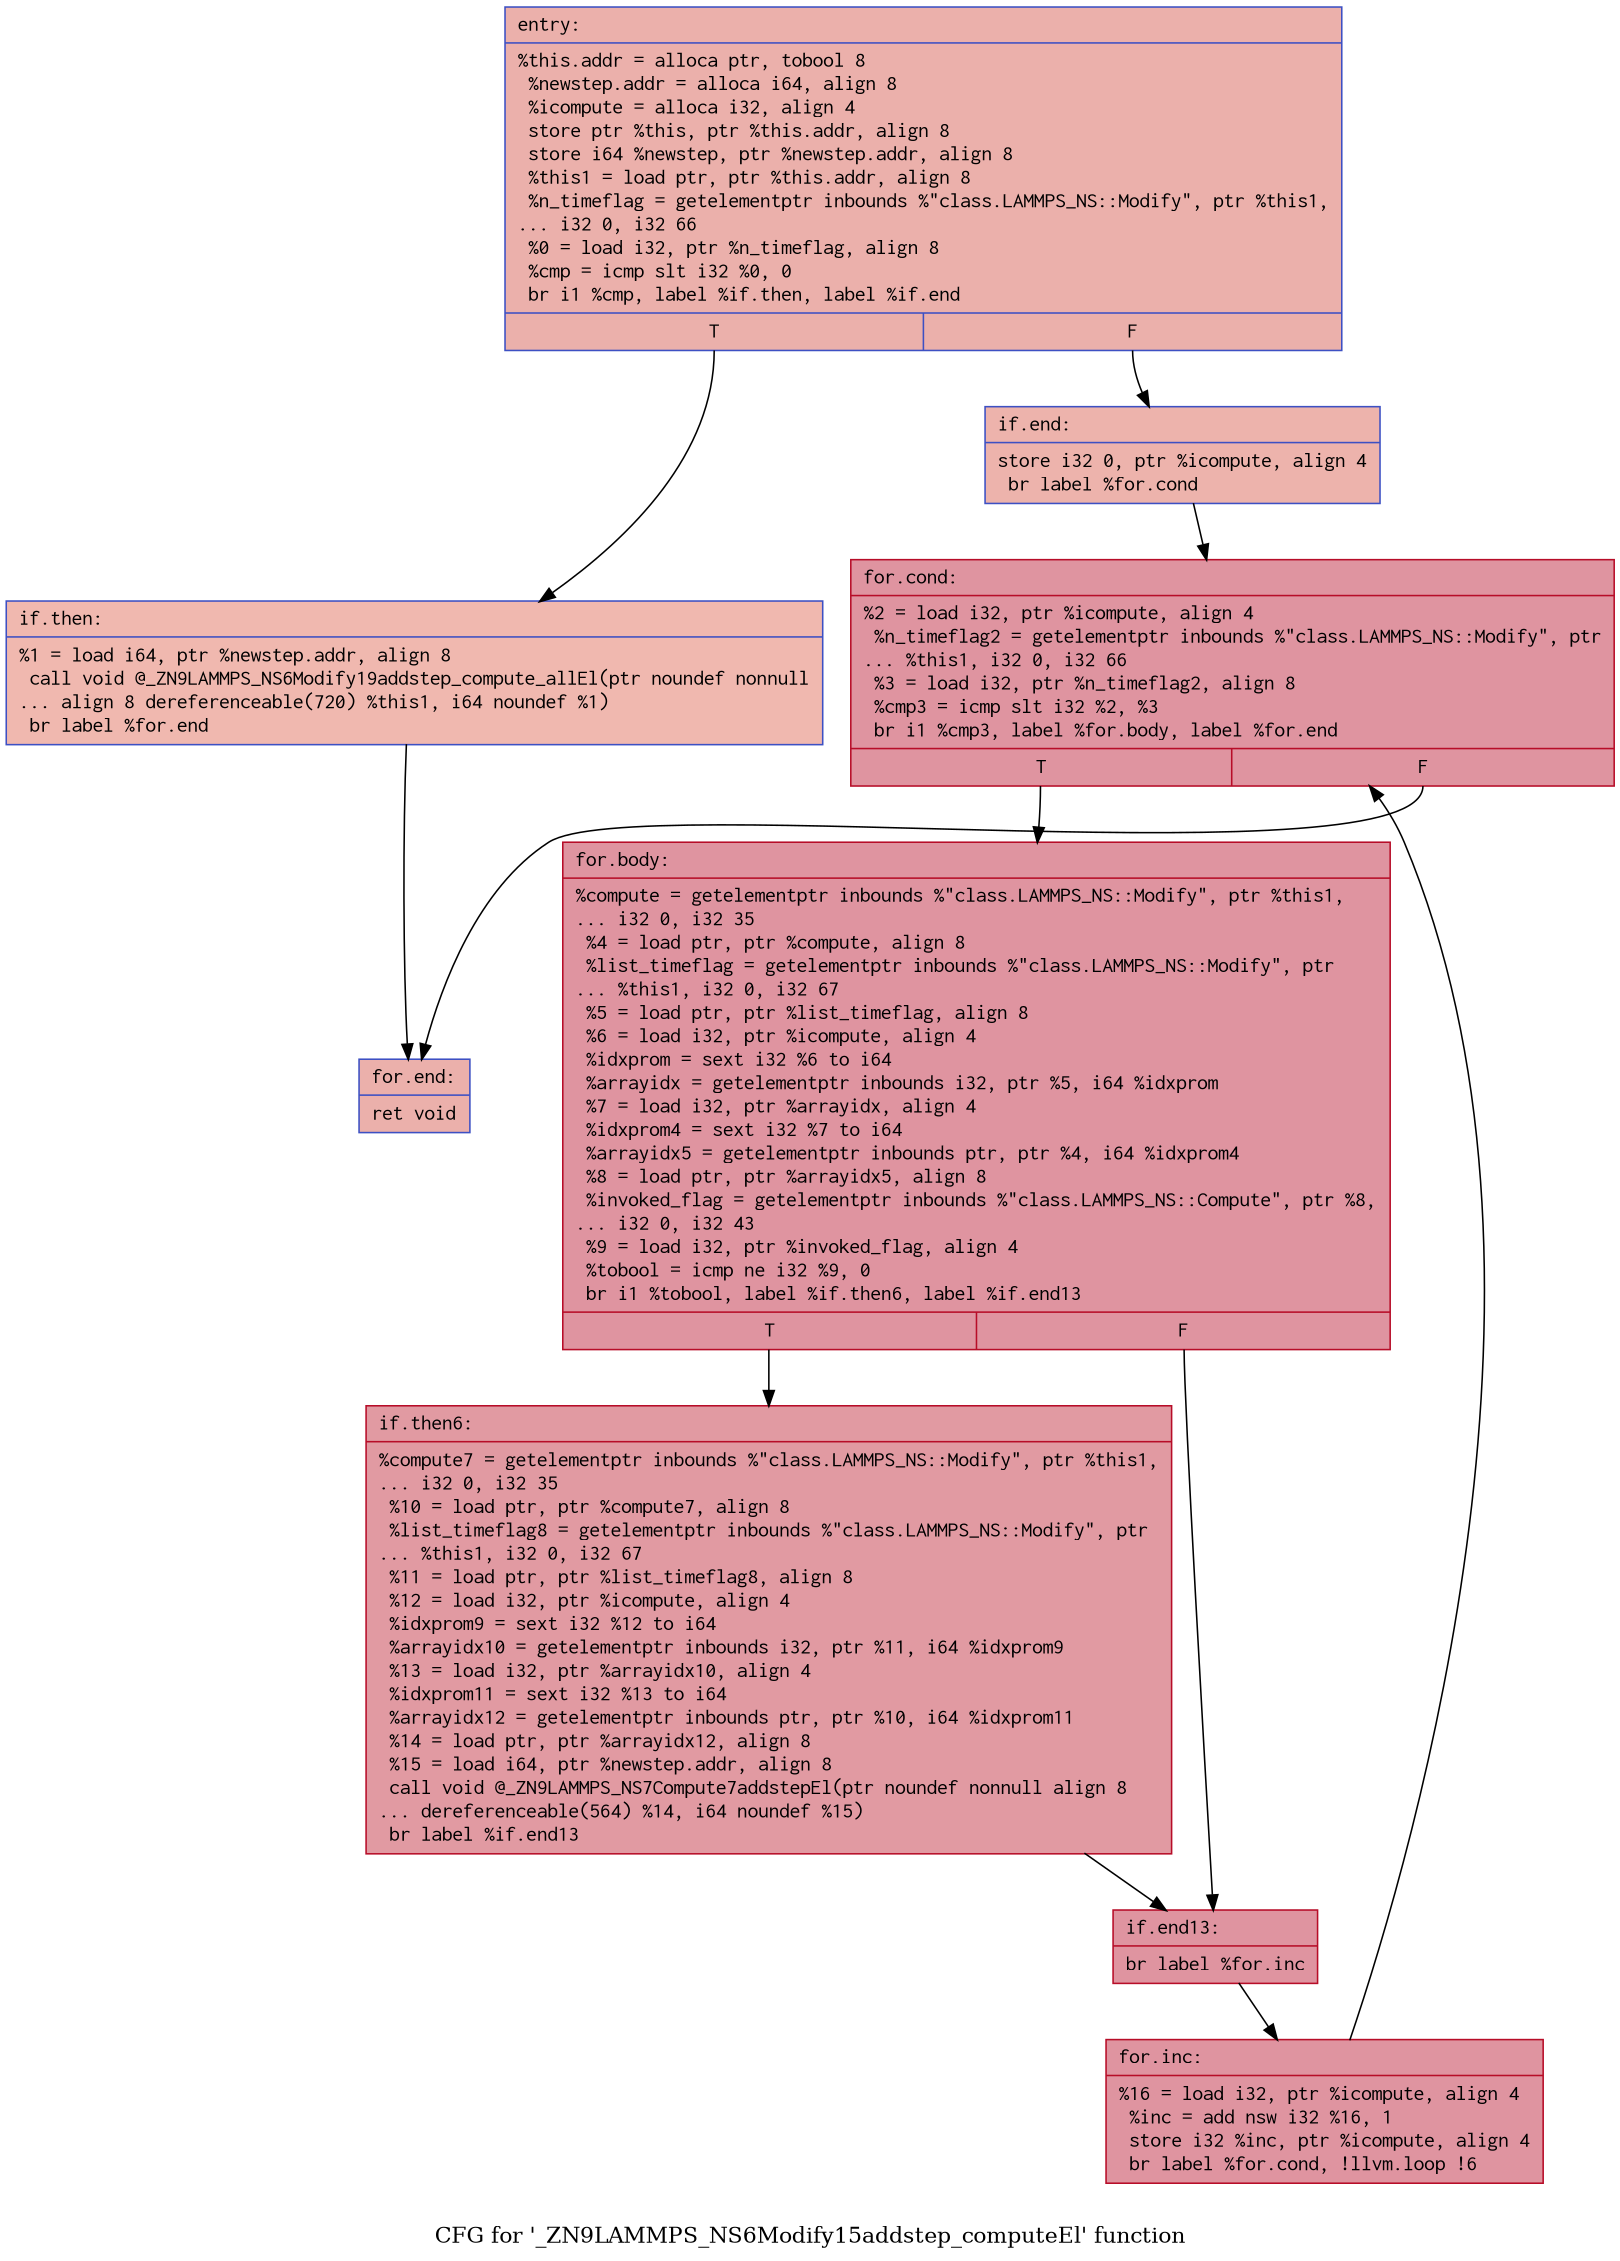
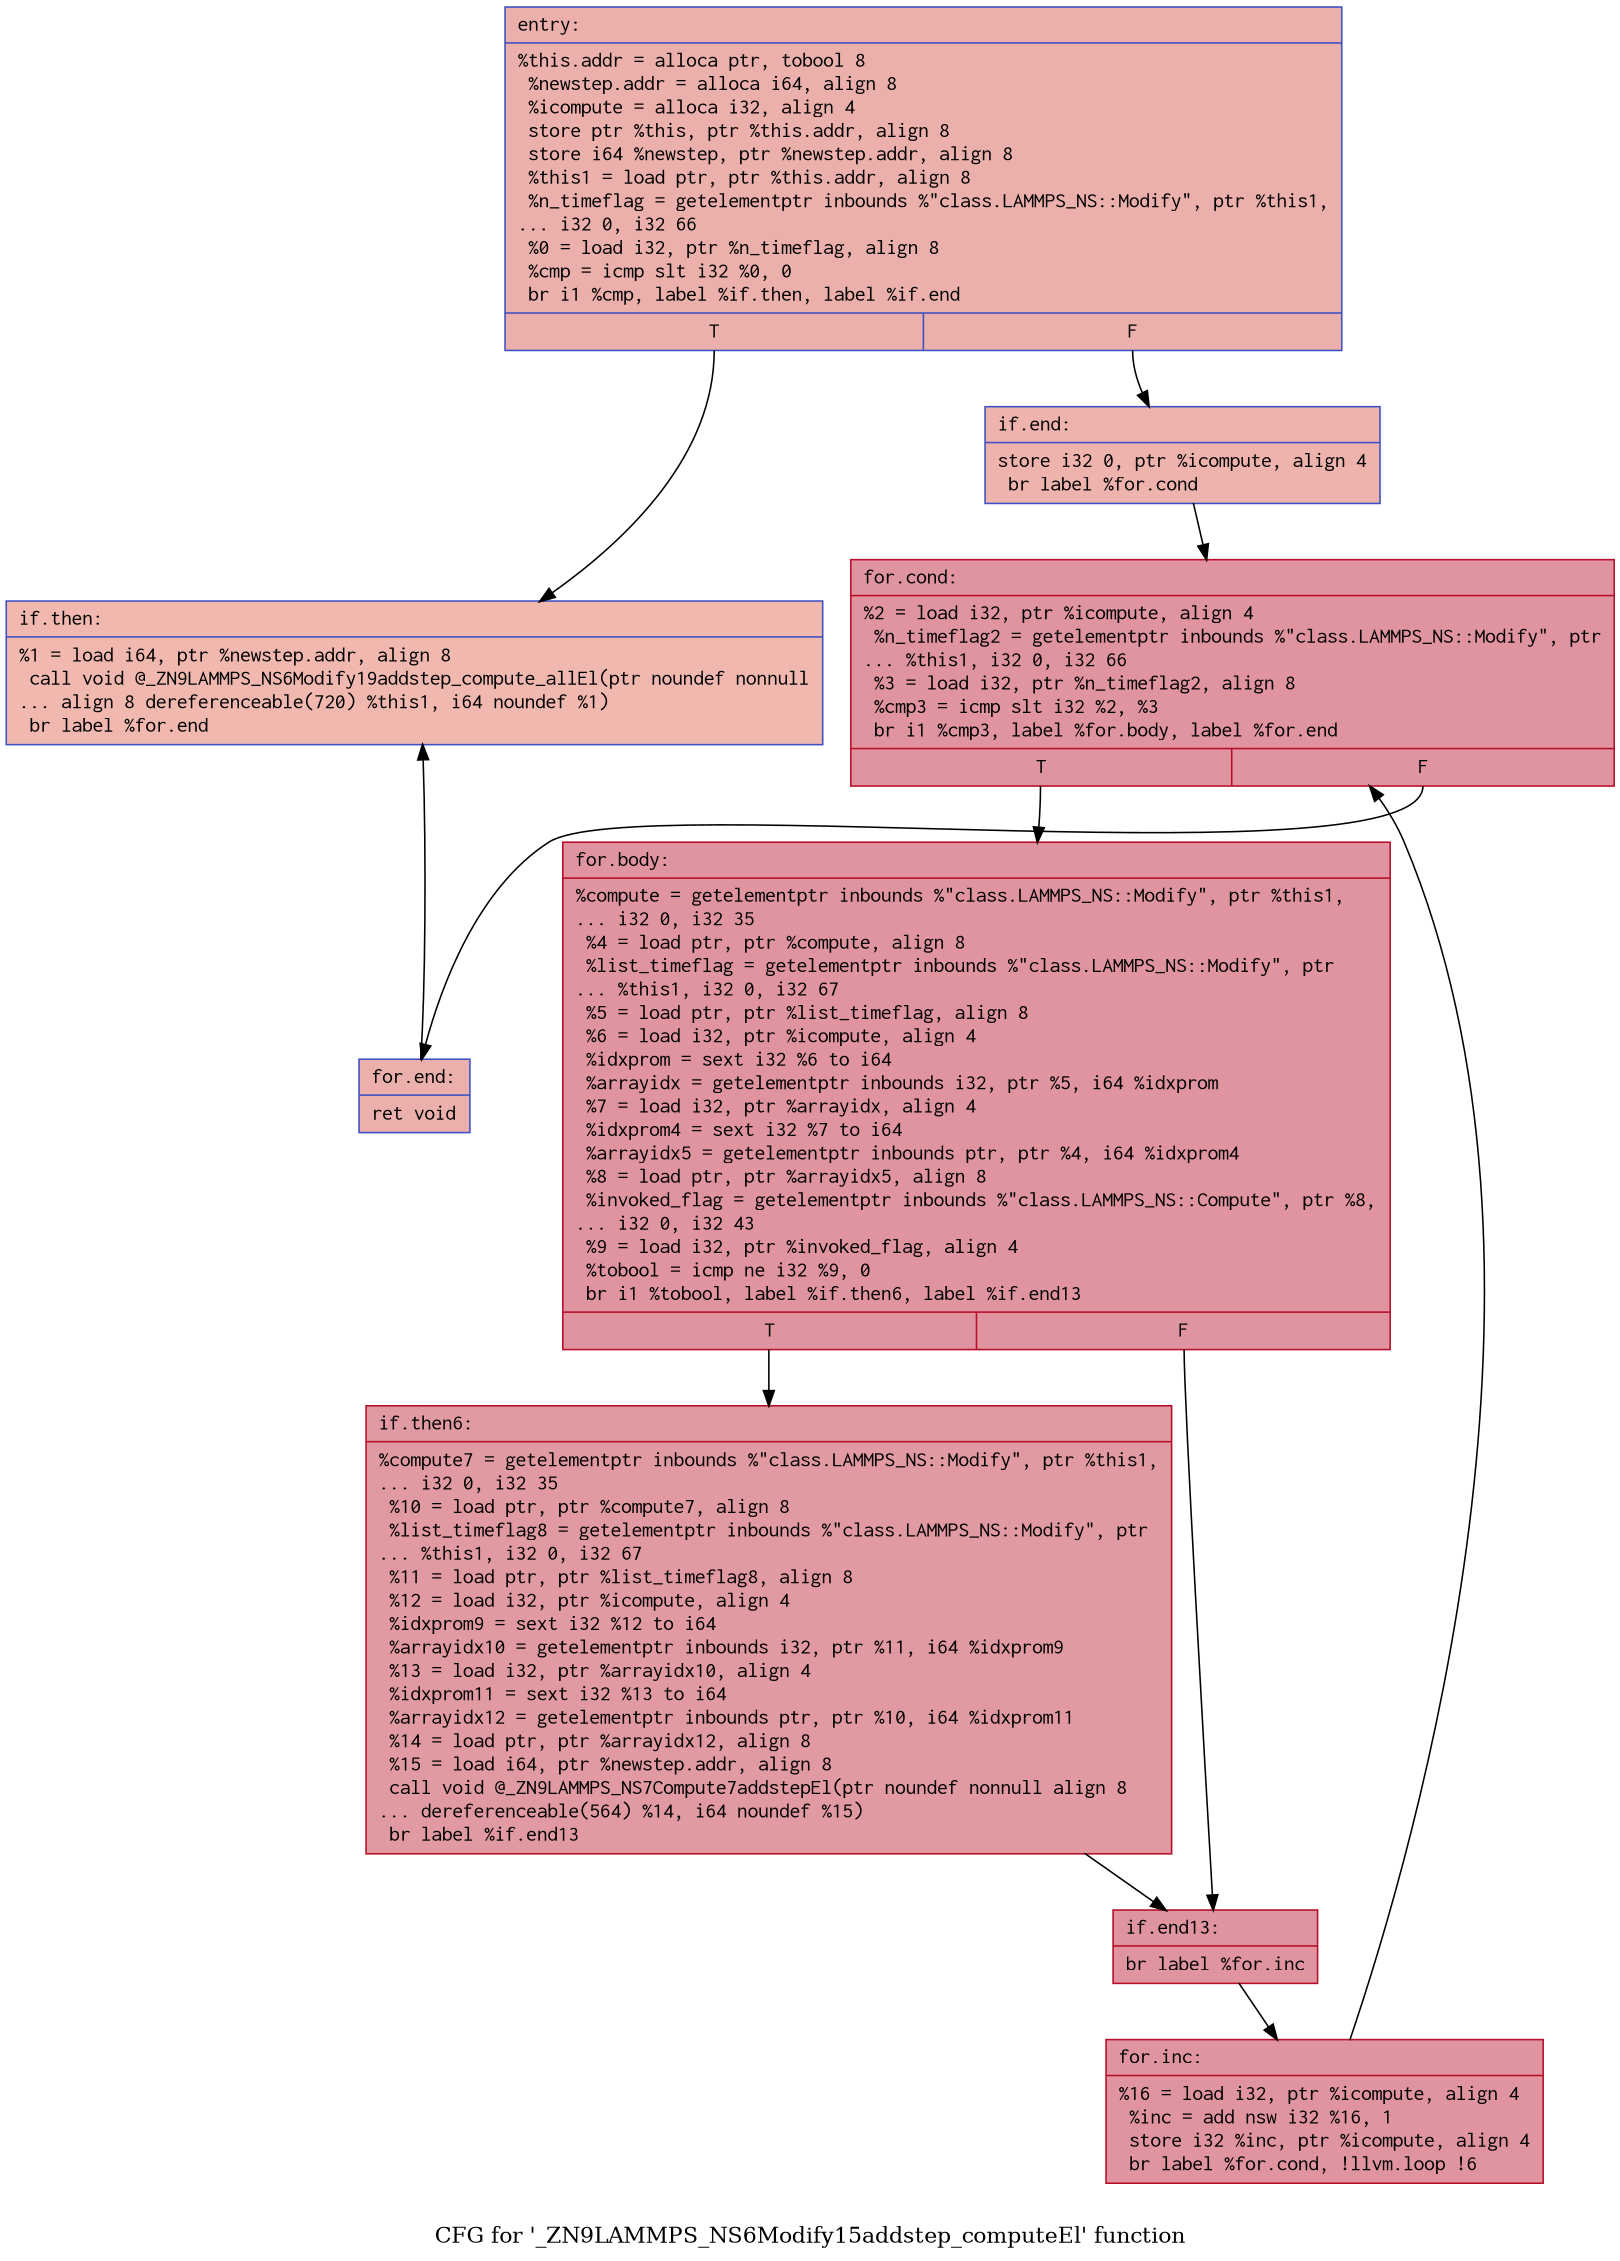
edge "if.then:" -> "for.end:": reversed
